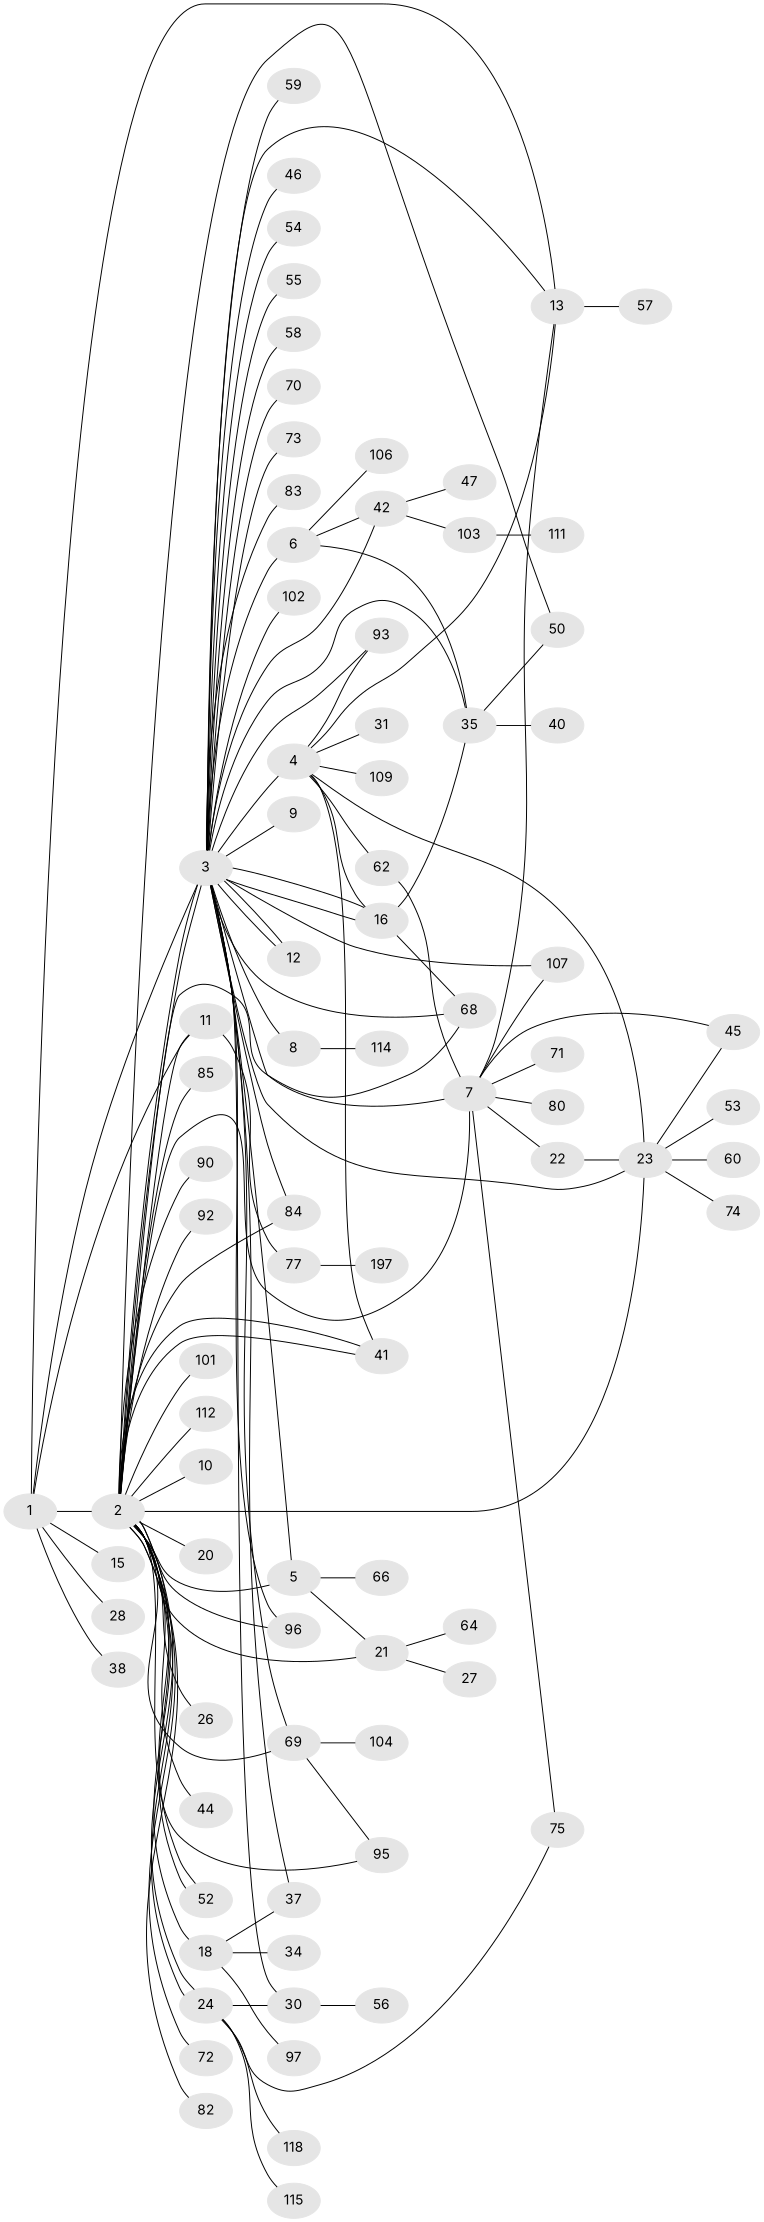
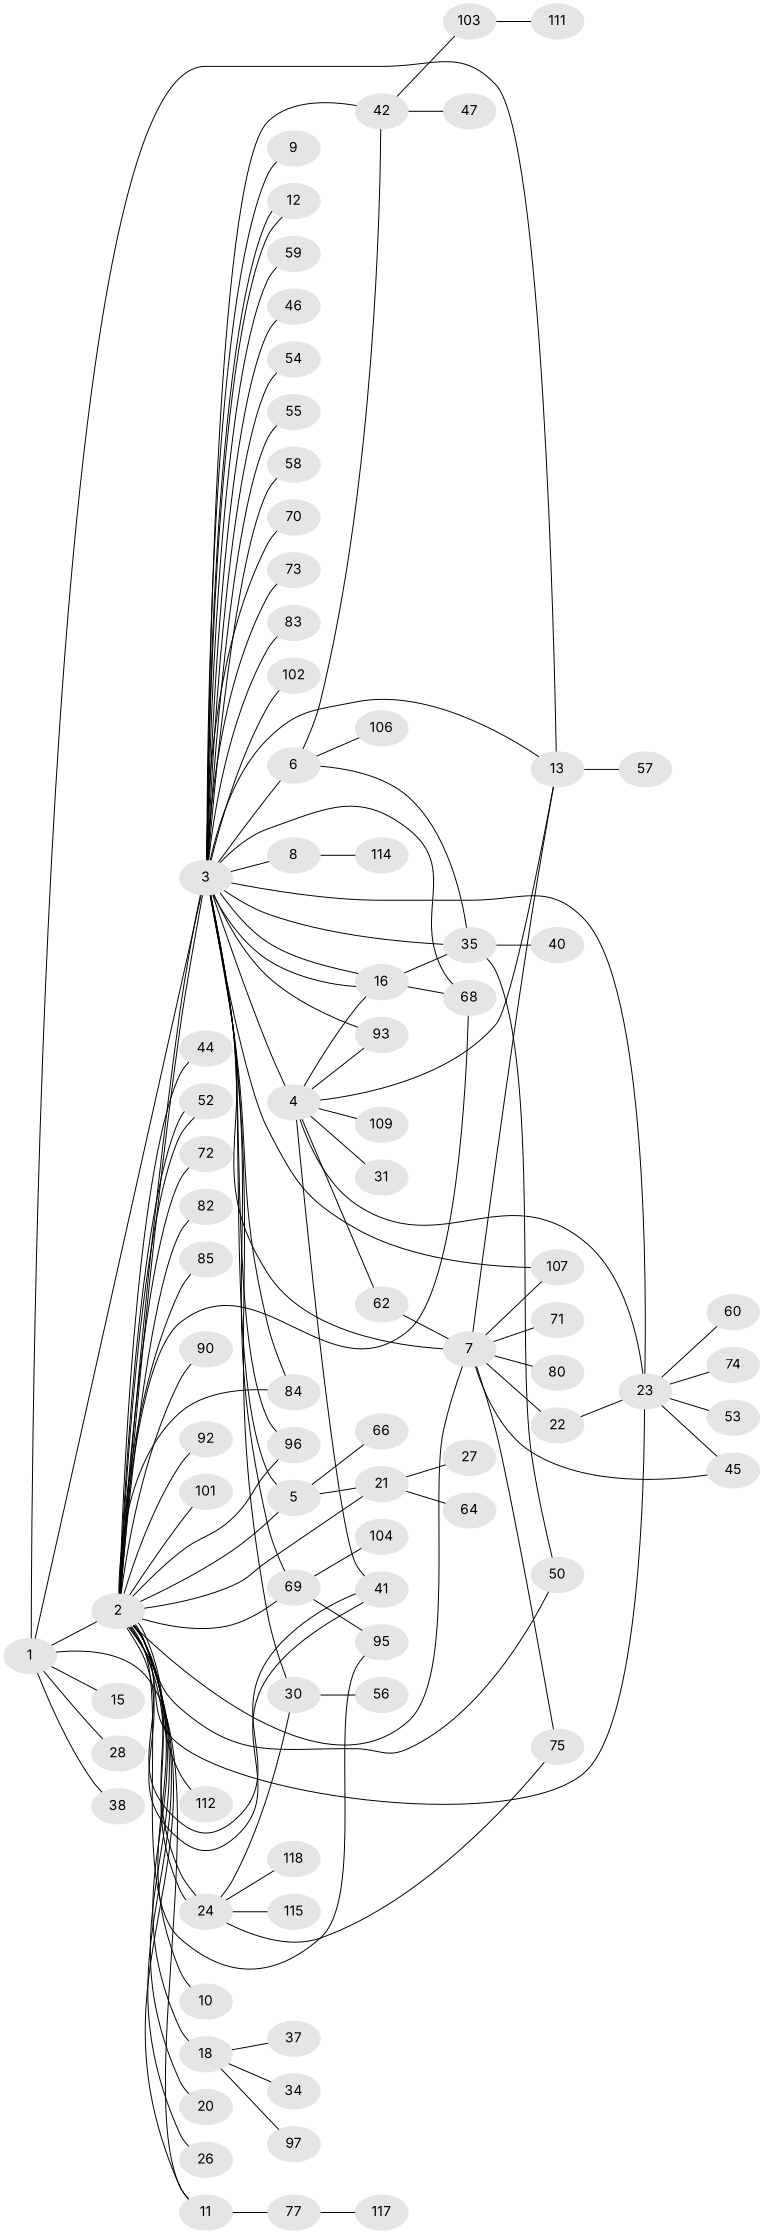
node "197": label "197" -> "117"
edge "3" -- "37": removed
